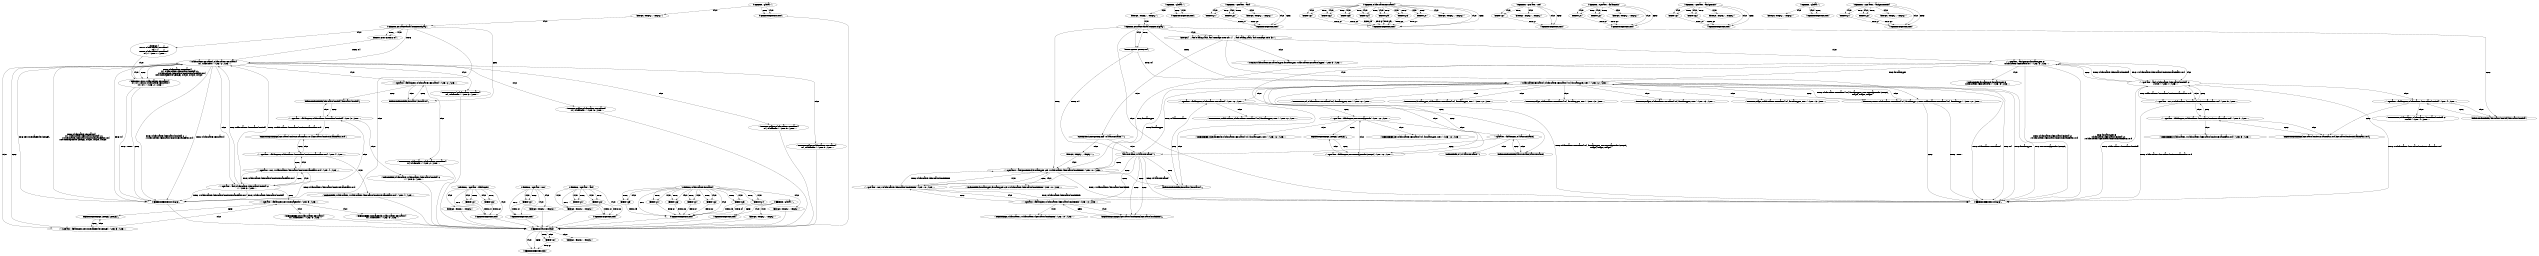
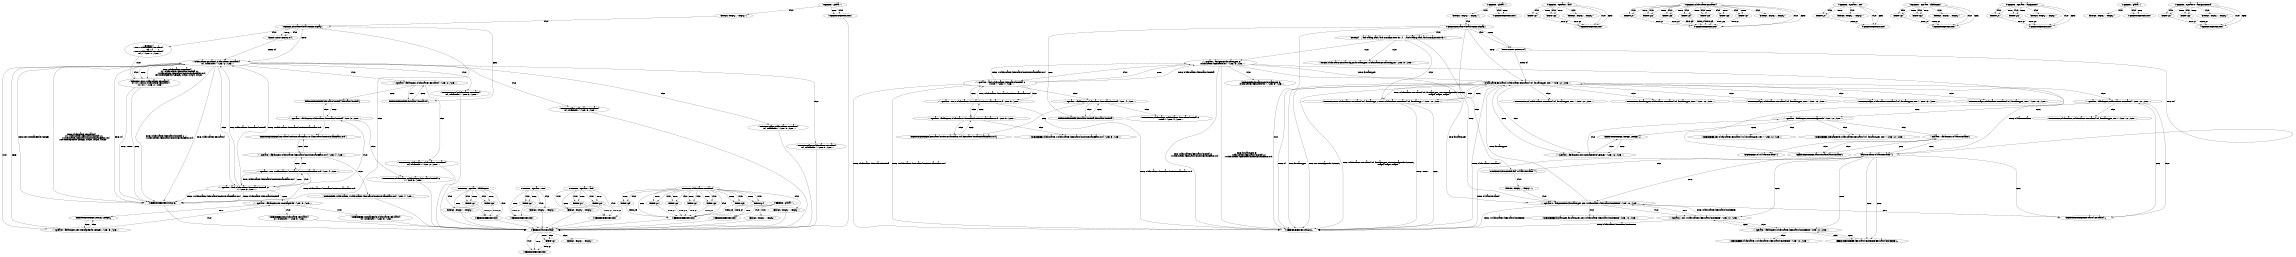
edge "(CONTROL_STRUCTURE,IF,if (url.has_username()))" -> "(has_username,url.has_username())": reversed
